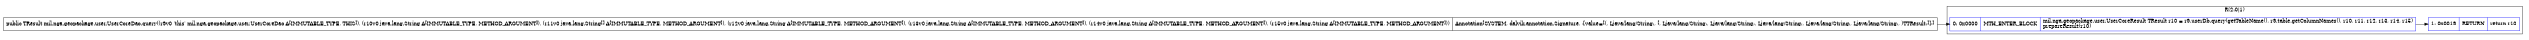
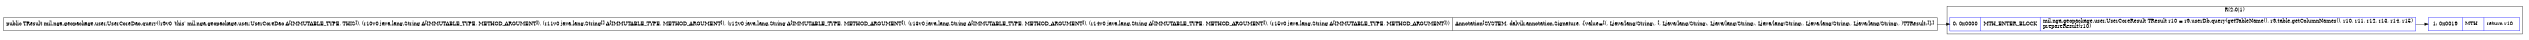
node "1: 0x0019": text "RETURN" -> "MTH"
